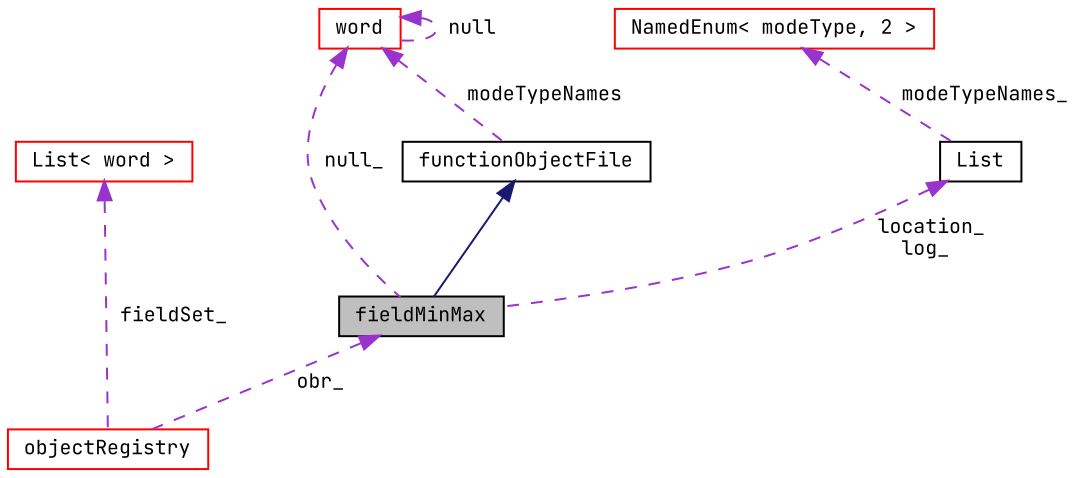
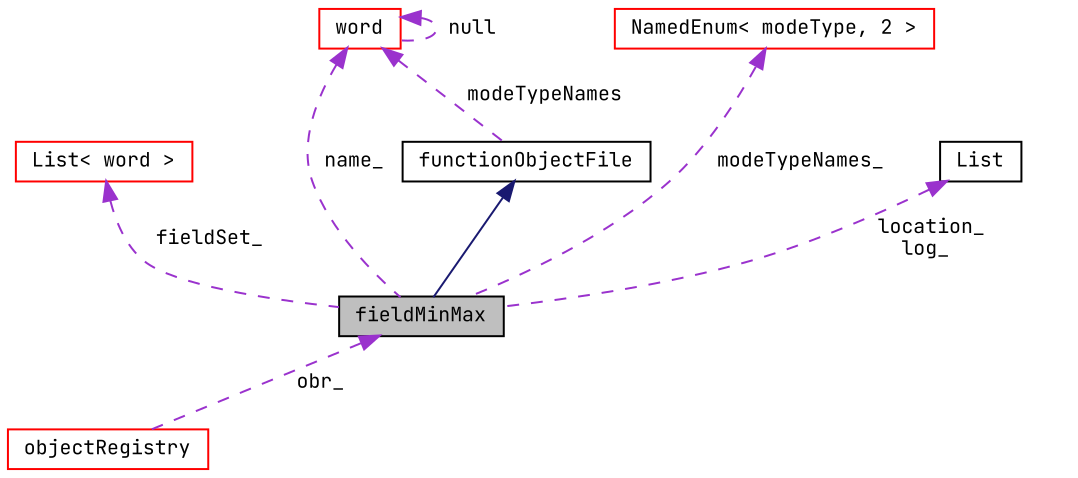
edge "List" -> "NamedEnum< modeType, 2 >": now "fieldMinMax" -> "NamedEnum< modeType, 2 >"
edge "fieldMinMax" -> "word": label " null_" -> " name_"
edge "objectRegistry" -> "List< word >": now "fieldMinMax" -> "List< word >"
